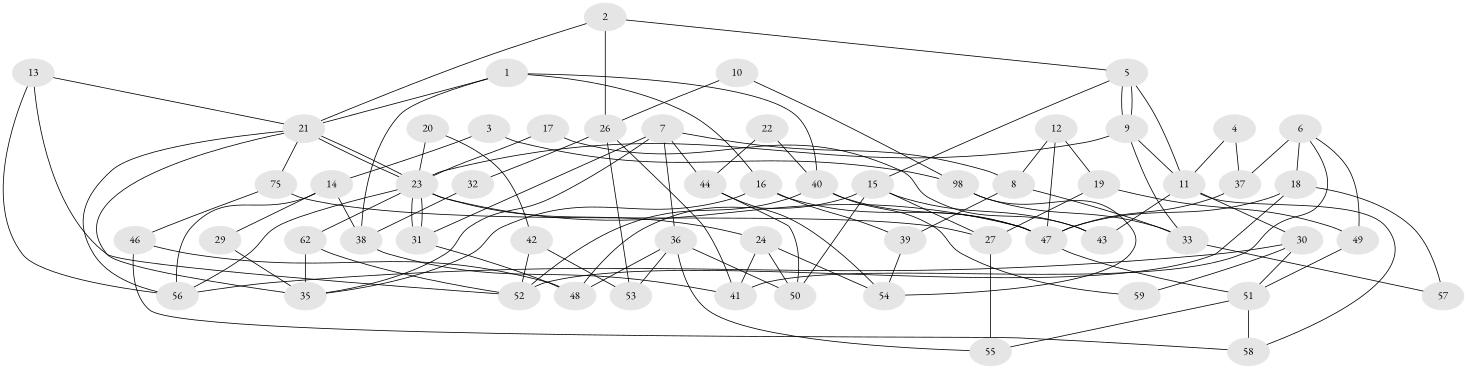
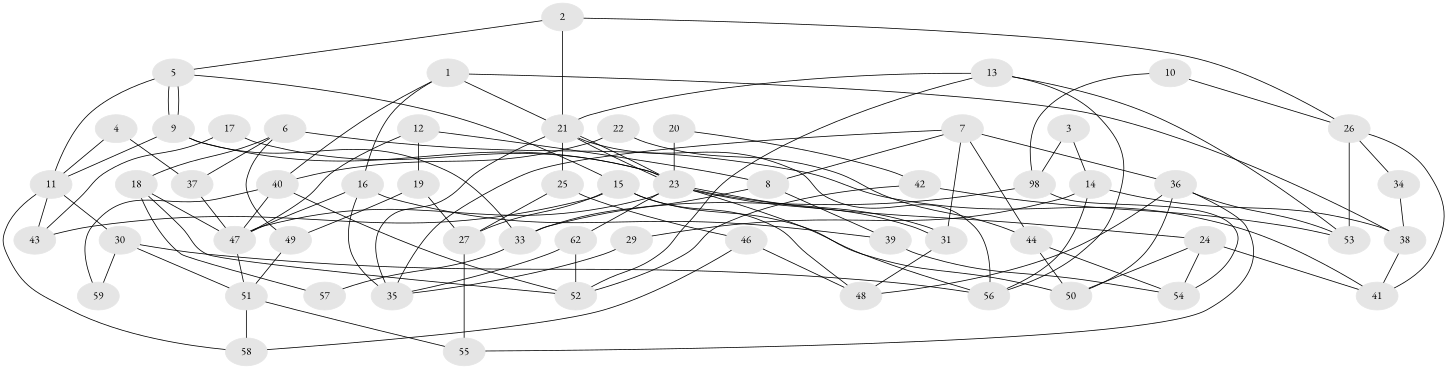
edge "13" -- "53": added
node "75": label "75" -> "25"
node "32": label "32" -> "34"
